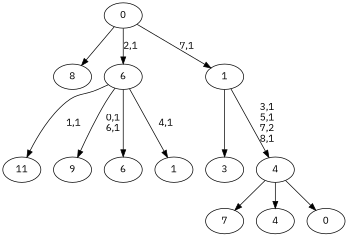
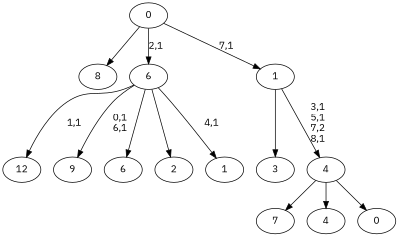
node "11": label "11" -> "12"
node "2": added
